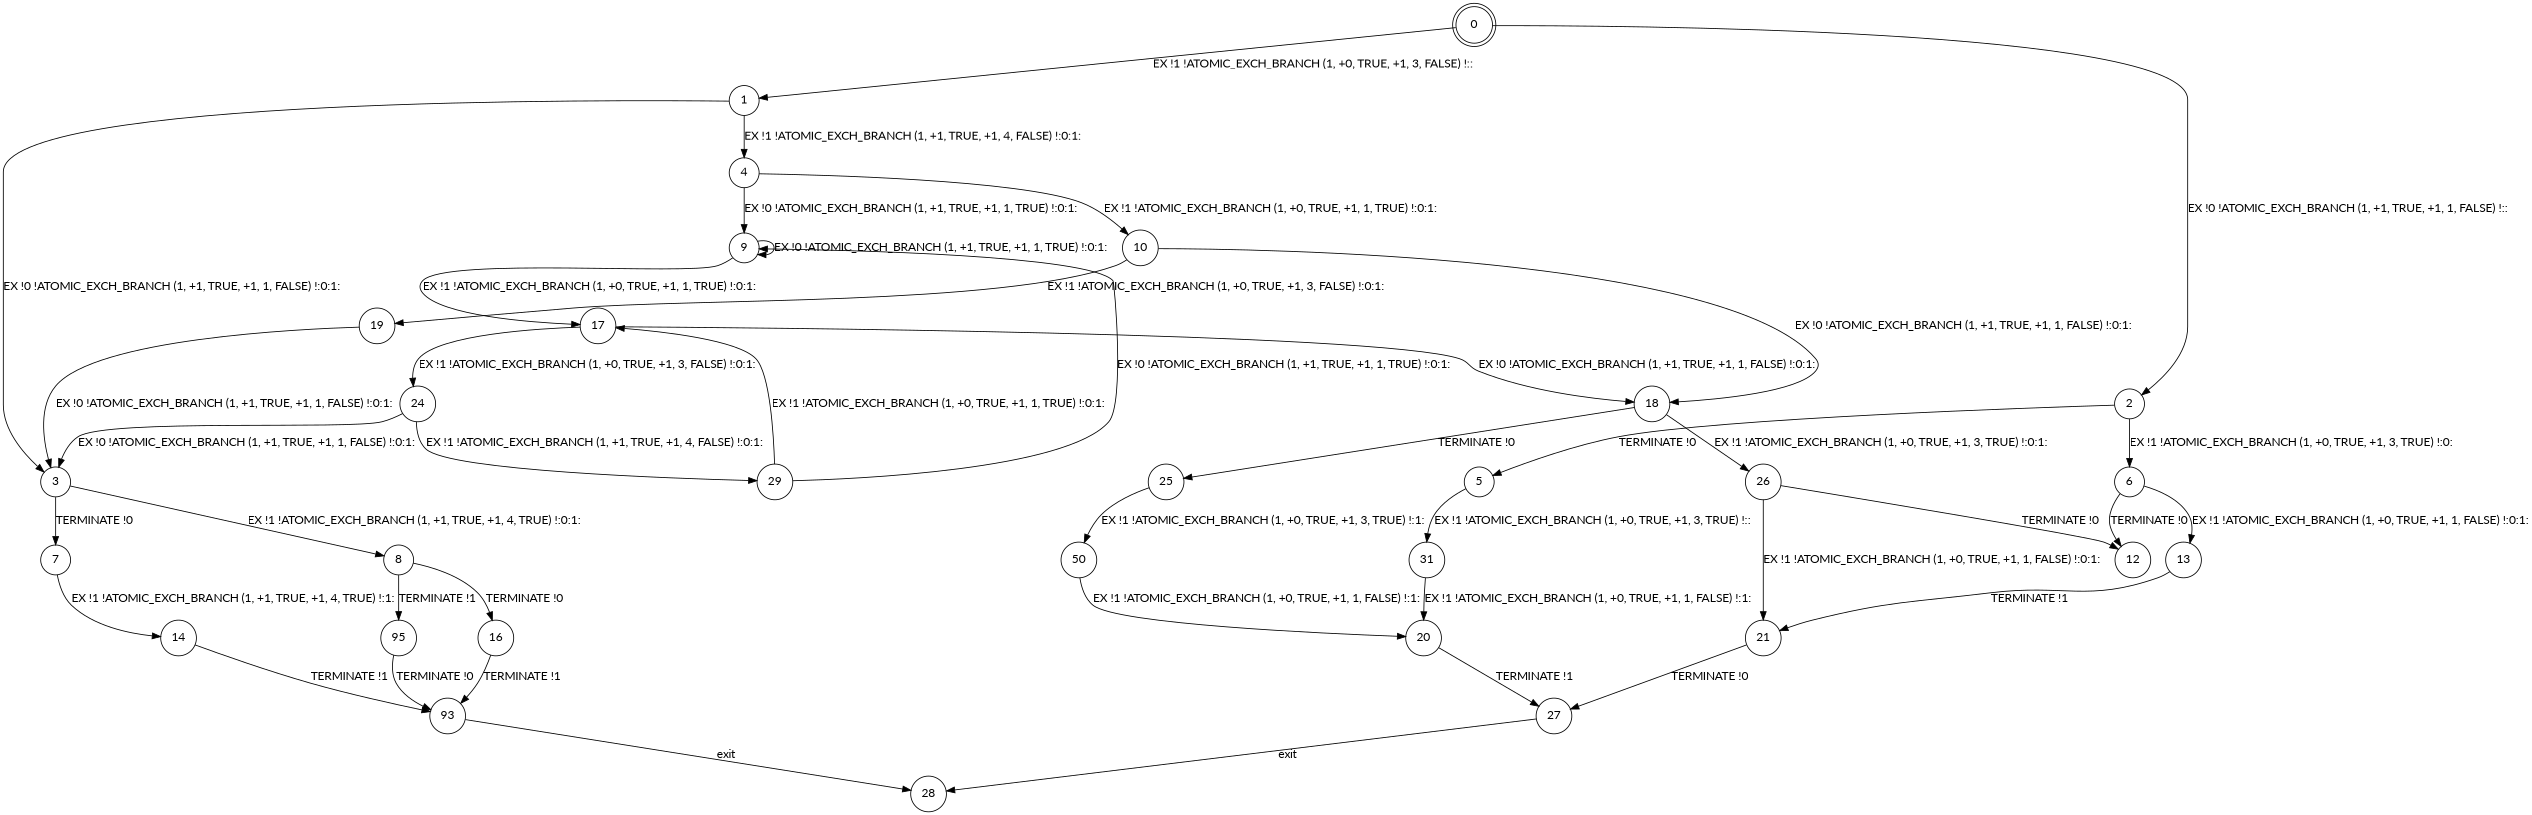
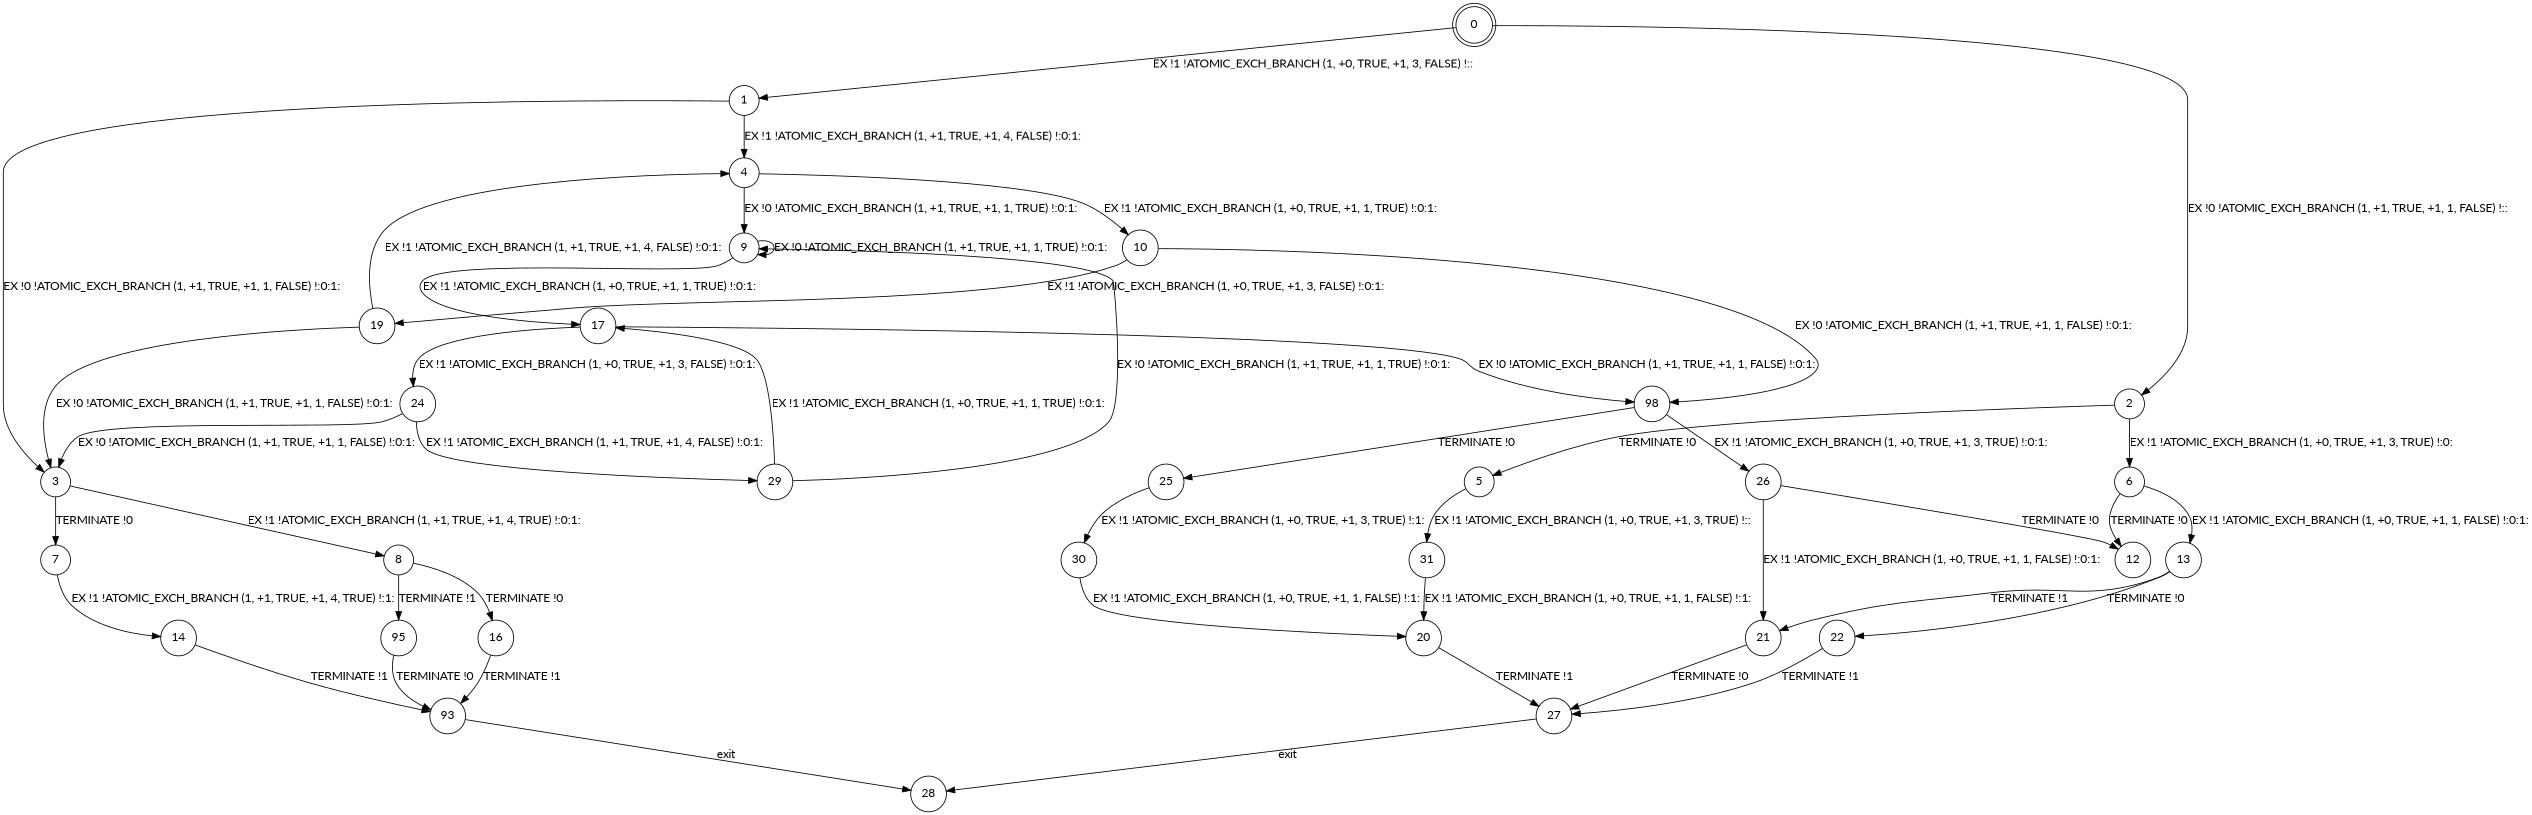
edge "19" -> "4": added, label "EX !1 !ATOMIC_EXCH_BRANCH (1, +1, TRUE, +1, 4, FALSE) !:0:1:"
node "18": label "18" -> "98"
node "50": label "50" -> "30"
node "22": added
